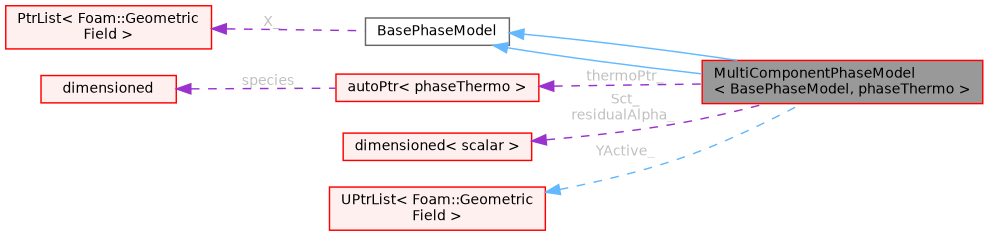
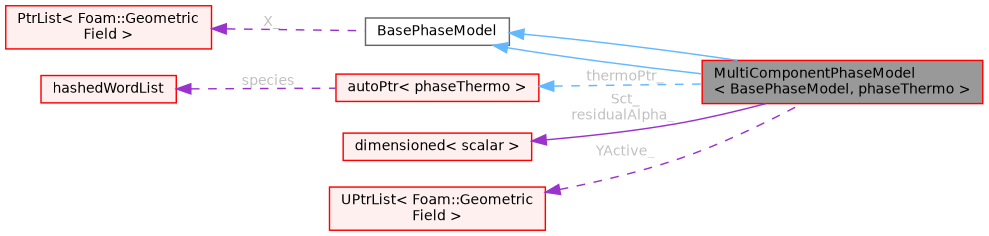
edge "MultiComponentPhaseModel < BasePhaseModel, phaseThermo >" -> "autoPtr< phaseThermo >": color darkorchid3 -> steelblue1
node "dimensioned": label "dimensioned" -> "hashedWordList"
edge "MultiComponentPhaseModel < BasePhaseModel, phaseThermo >" -> "dimensioned< scalar >": style dashed -> solid
edge "MultiComponentPhaseModel < BasePhaseModel, phaseThermo >" -> "UPtrList< Foam::Geometric Field >": color steelblue1 -> darkorchid3
